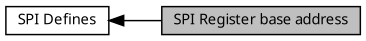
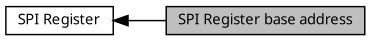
node "SPI Defines": label "SPI Defines" -> "SPI Register"
